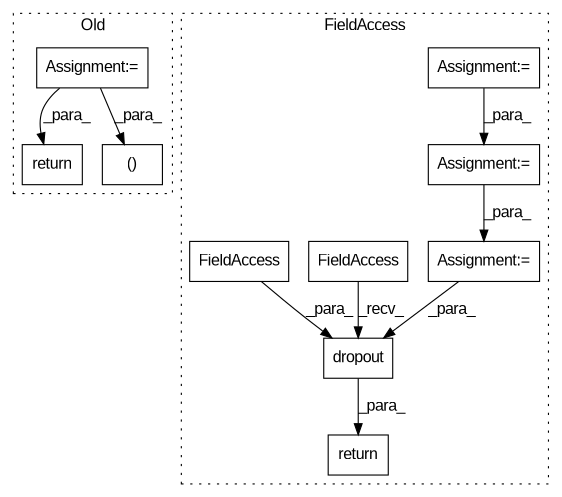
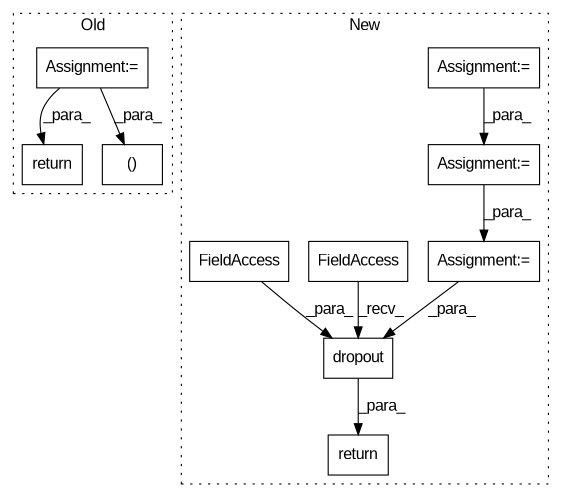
cluster "FieldAccess": label "FieldAccess" -> "New"
